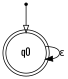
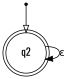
node "q0": label "q0" -> "q2"
